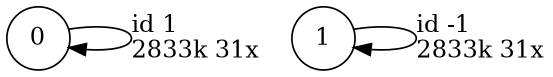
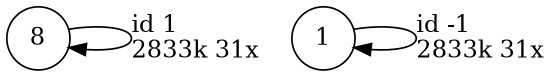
node "0": label "0" -> "8"
